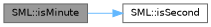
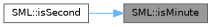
edge "SML::isMinute" -> "SML::isSecond": reversed
